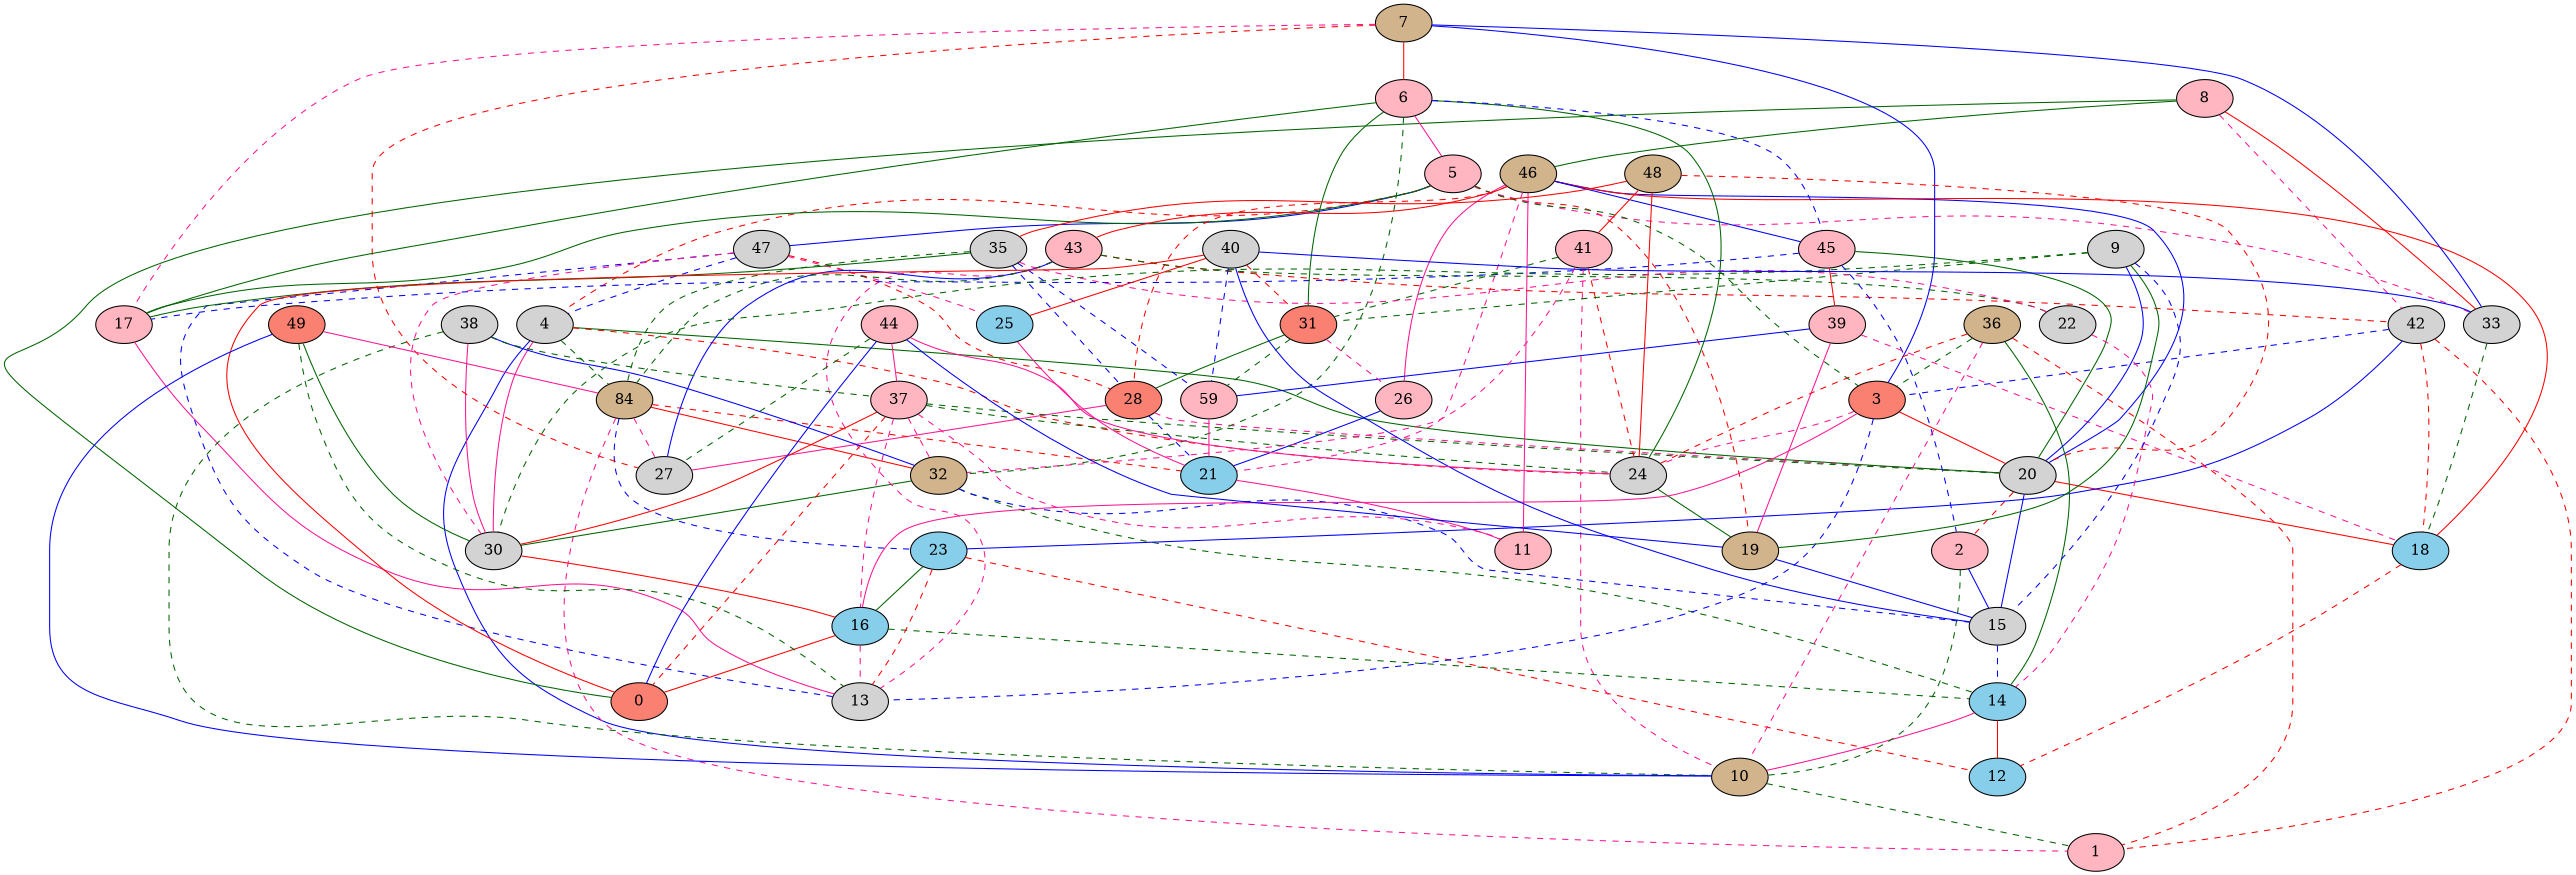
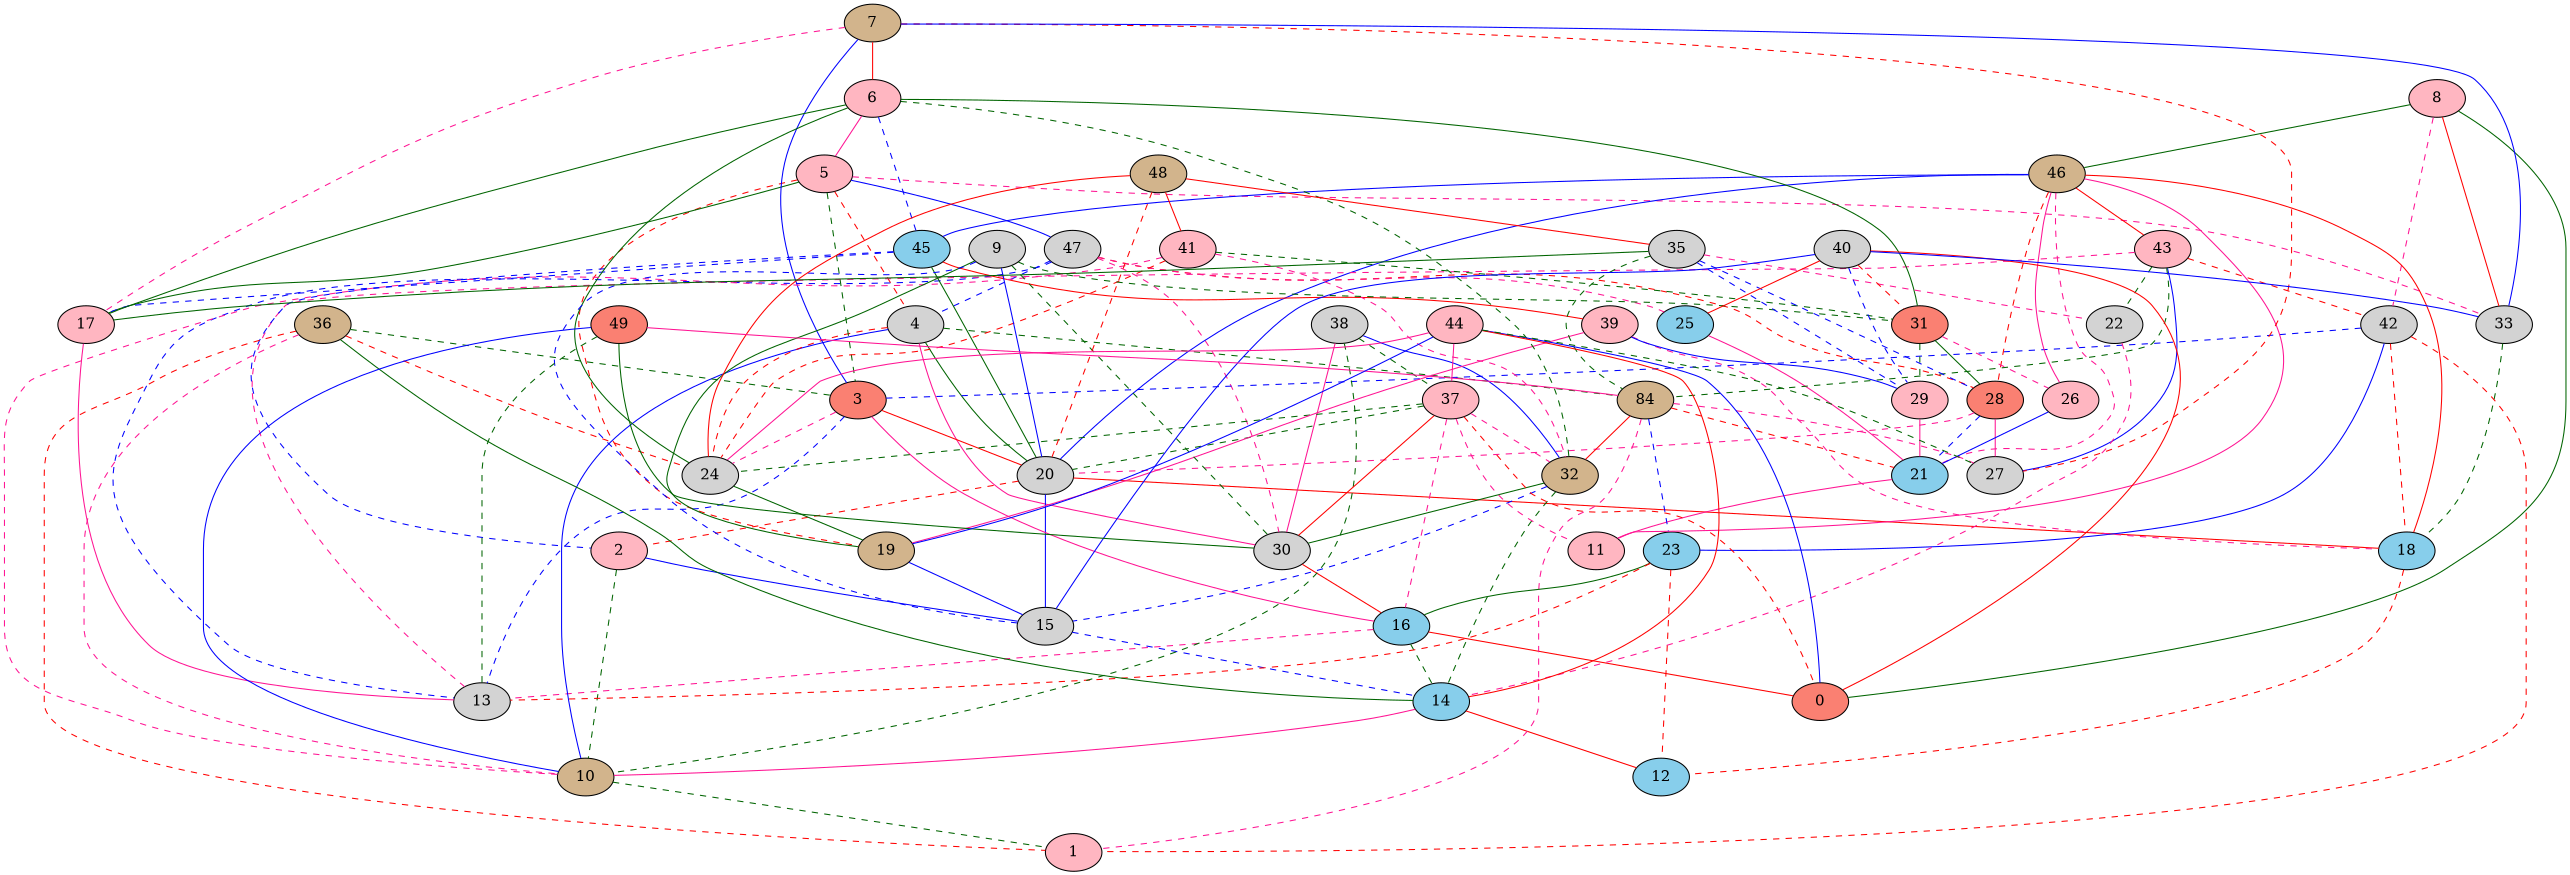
node "45": fillcolor lightpink -> skyblue
node "59": label "59" -> "29"
edge "44" -- "14": added
